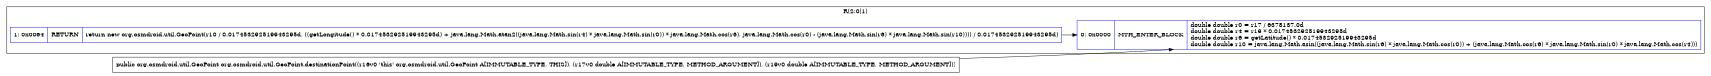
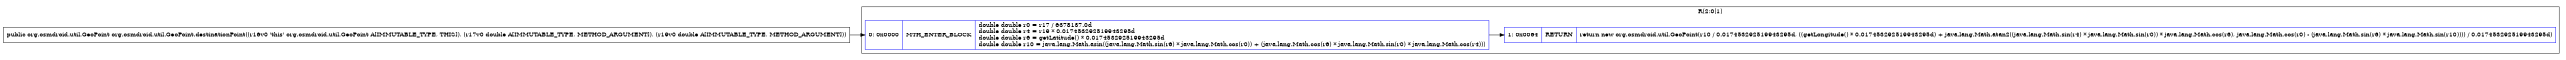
edge "1: 0x0064" -> "0: 0x0000": reversed
